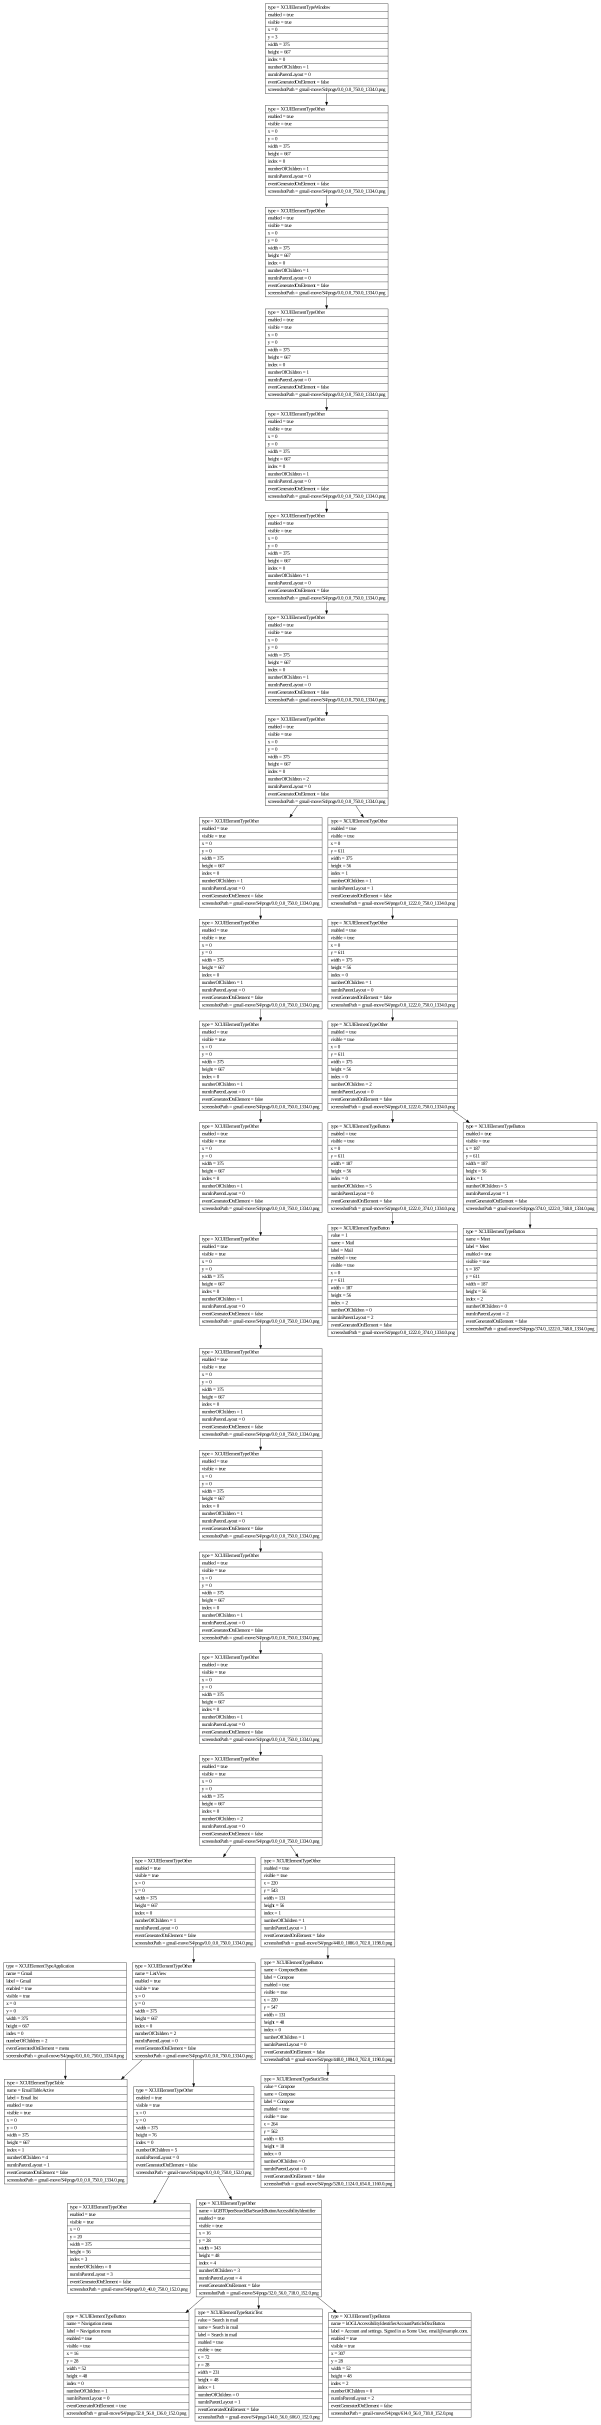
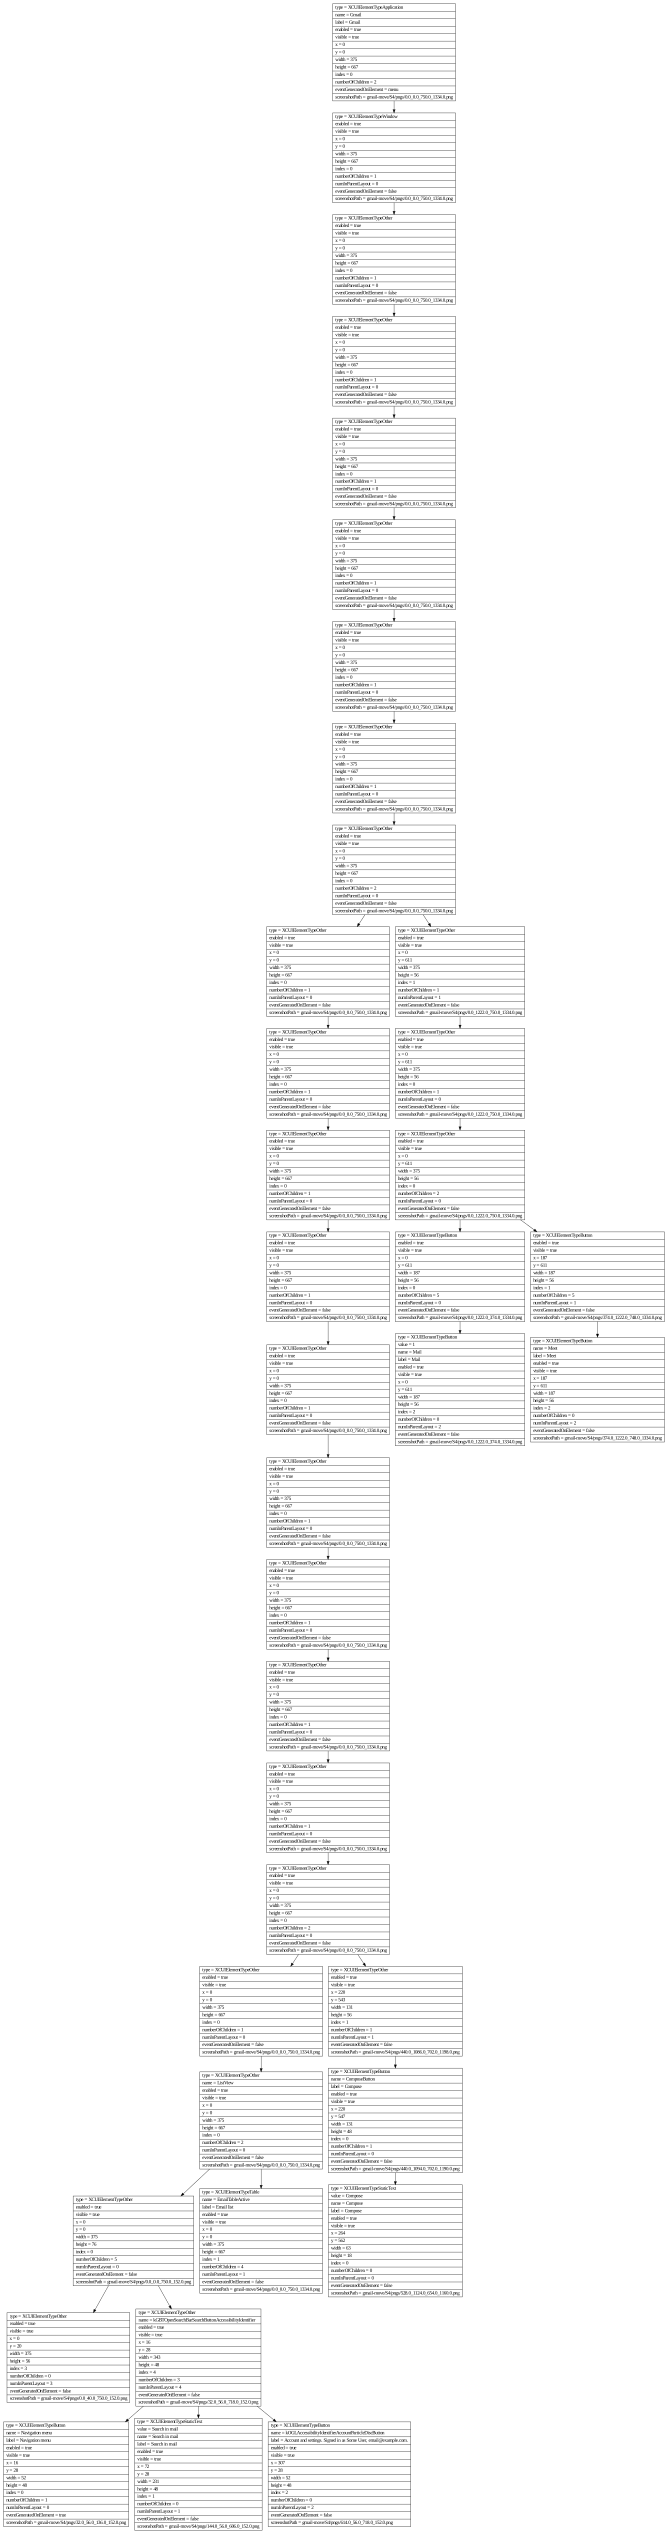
node "type = XCUIElementTypeWindow": text "y = 3" -> "y = 0"
edge "type = XCUIElementTypeApplication" -> "type = XCUIElementTypeTable": now "type = XCUIElementTypeApplication" -> "type = XCUIElementTypeWindow"
